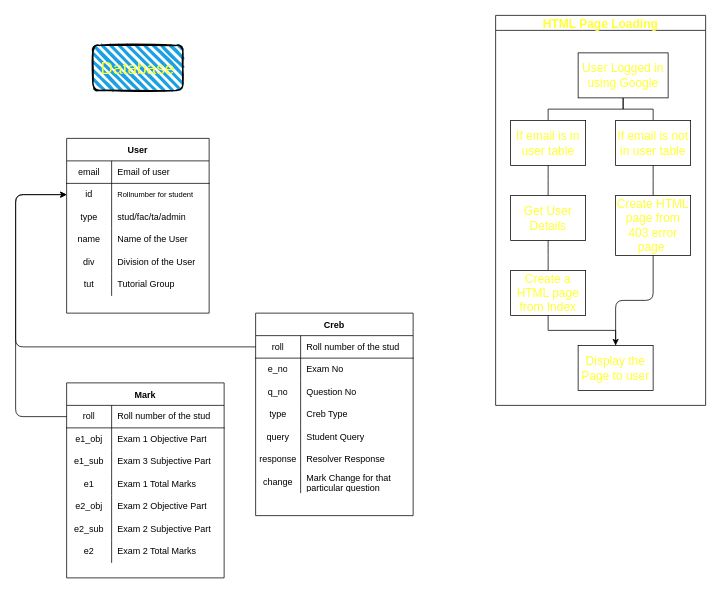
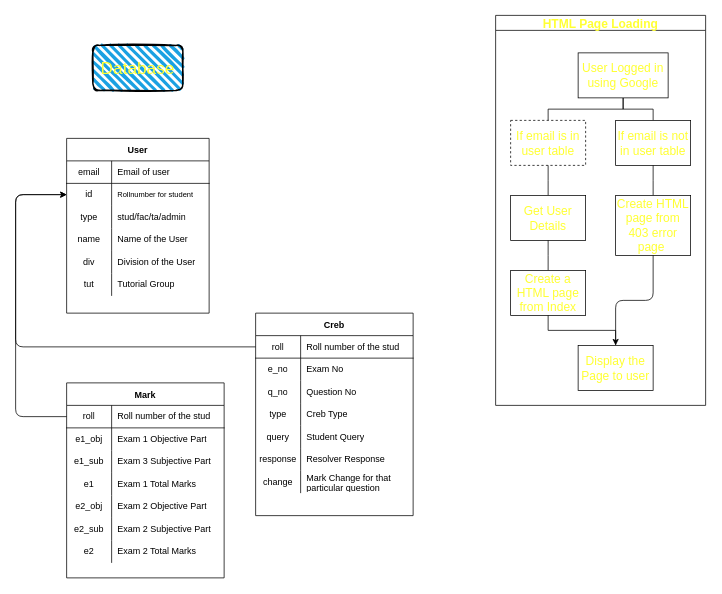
node "If email is in user table": style solid -> dashed
